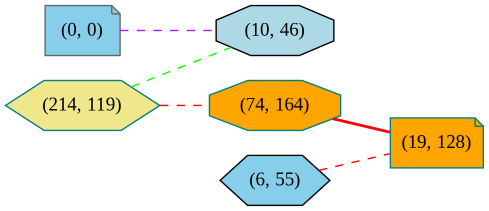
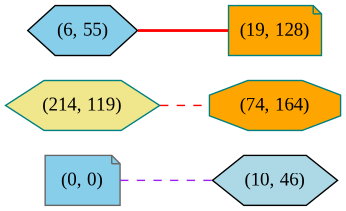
node "(10, 46)": shape octagon -> hexagon
edge "(10, 46)" -- "(214, 119)": removed
edge "(74, 164)" -- "(19, 128)": removed
edge "(19, 128)" -- "(6, 55)": style dashed -> bold
